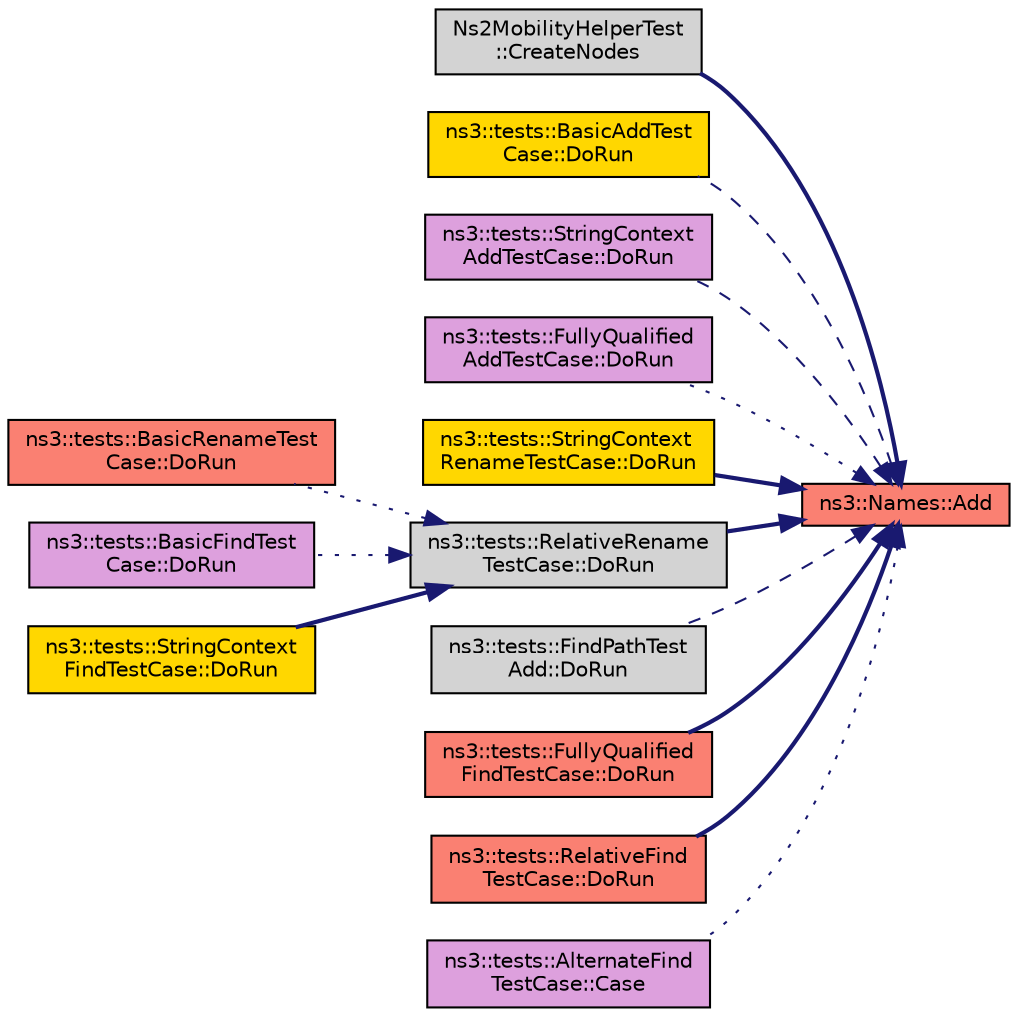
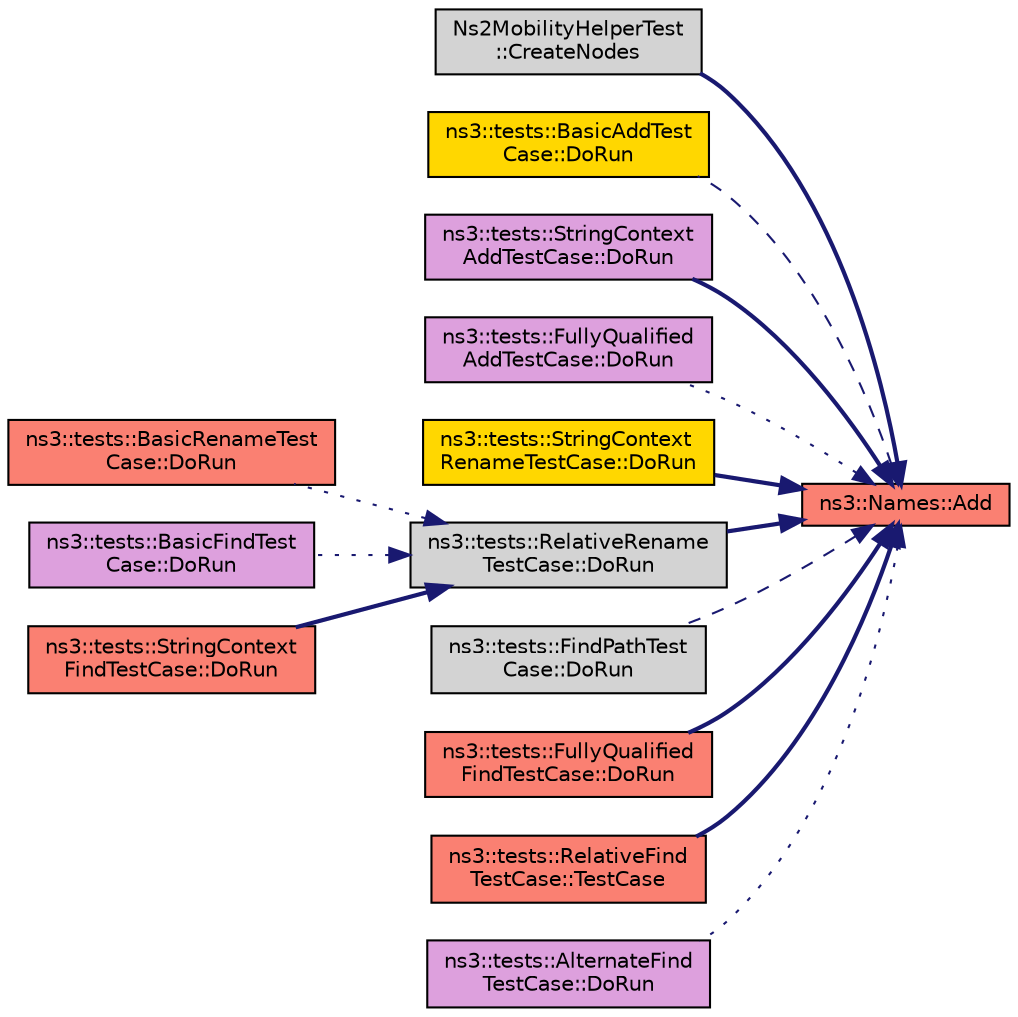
edge "ns3::tests::StringContext AddTestCase::DoRun" -> "ns3::Names::Add": style dashed -> bold
node "ns3::tests::StringContext FindTestCase::DoRun": fillcolor gold -> salmon
node "ns3::tests::FindPathTest Add::DoRun": label "ns3::tests::FindPathTest Add::DoRun" -> "ns3::tests::FindPathTest Case::DoRun"
node "ns3::tests::RelativeFind TestCase::DoRun": label "ns3::tests::RelativeFind TestCase::DoRun" -> "ns3::tests::RelativeFind TestCase::TestCase"
node "ns3::tests::AlternateFind TestCase::Case": label "ns3::tests::AlternateFind TestCase::Case" -> "ns3::tests::AlternateFind TestCase::DoRun"
